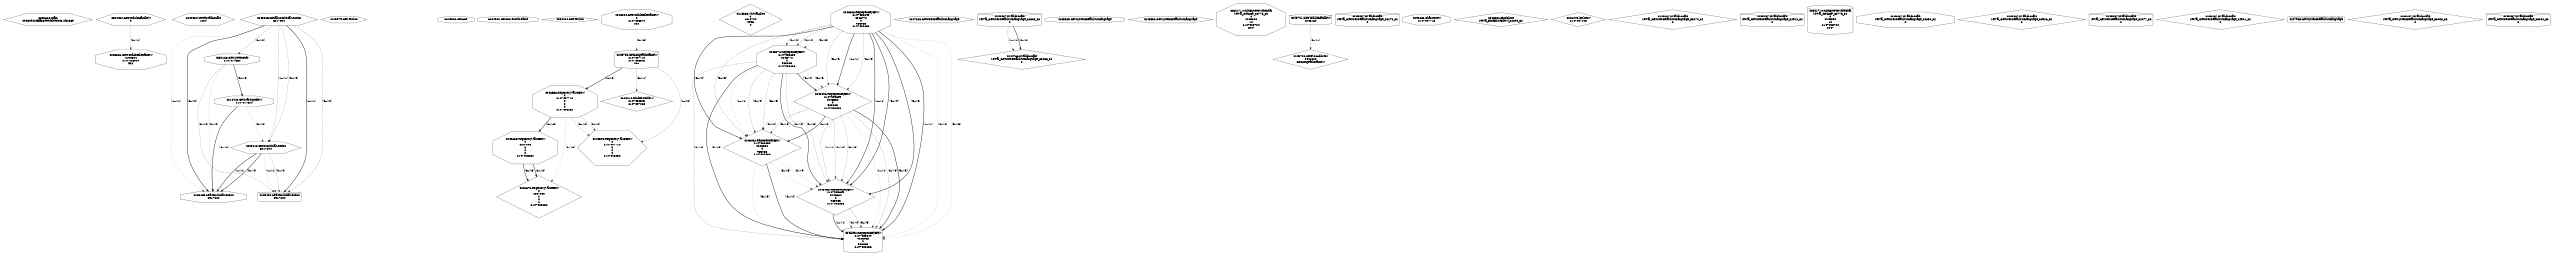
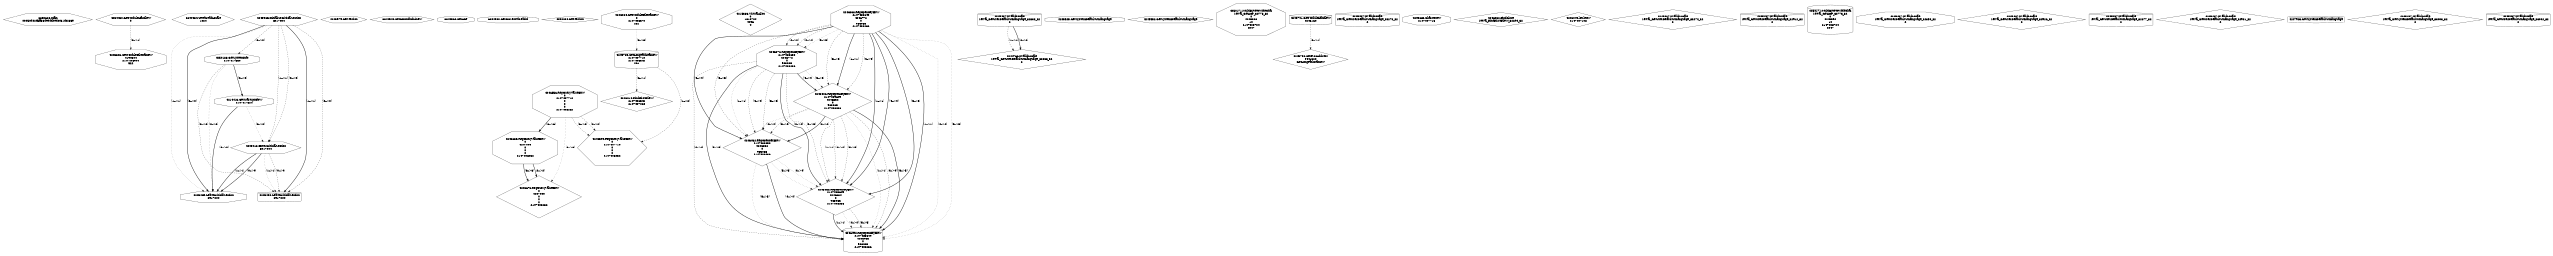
node "6844540.GetCommandLineW": added
node "4247883.GetUserDefaultUILanguage": removed
edge "4245785.GetLongPathNameW 2147407710 2147406542 261" -> "4246556.RegQueryValueExW 0 2147407710 0 0 0 2147408232": removed, label "(1-->2)"
